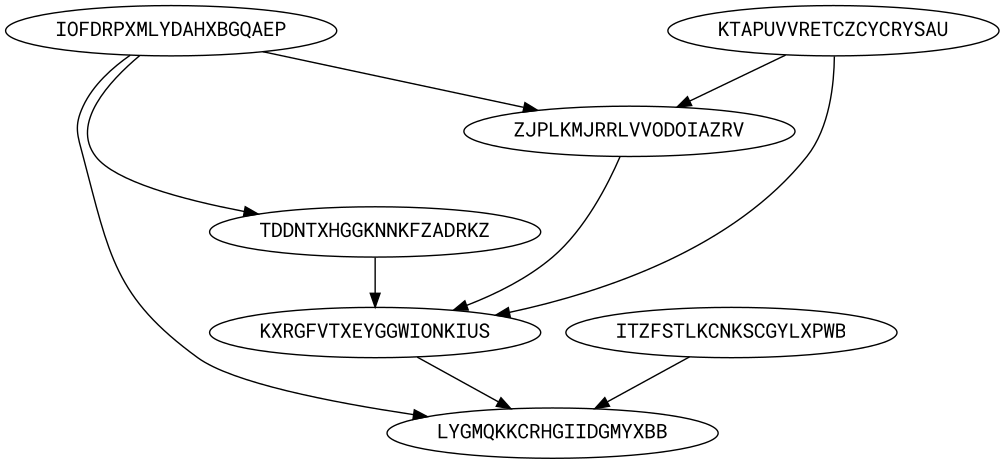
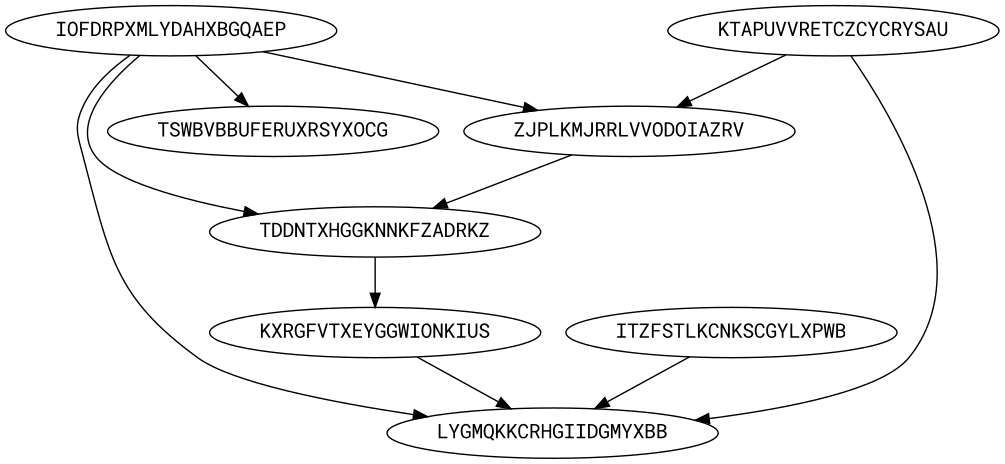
node "TSWBVBBUFERUXRSYXOCG": added
edge "KTAPUVVRETCZCYCRYSAU" -> "KXRGFVTXEYGGWIONKIUS": now "KTAPUVVRETCZCYCRYSAU" -> "LYGMQKKCRHGIIDGMYXBB"
edge "ZJPLKMJRRLVVODOIAZRV" -> "KXRGFVTXEYGGWIONKIUS": now "ZJPLKMJRRLVVODOIAZRV" -> "TDDNTXHGGKNNKFZADRKZ"
